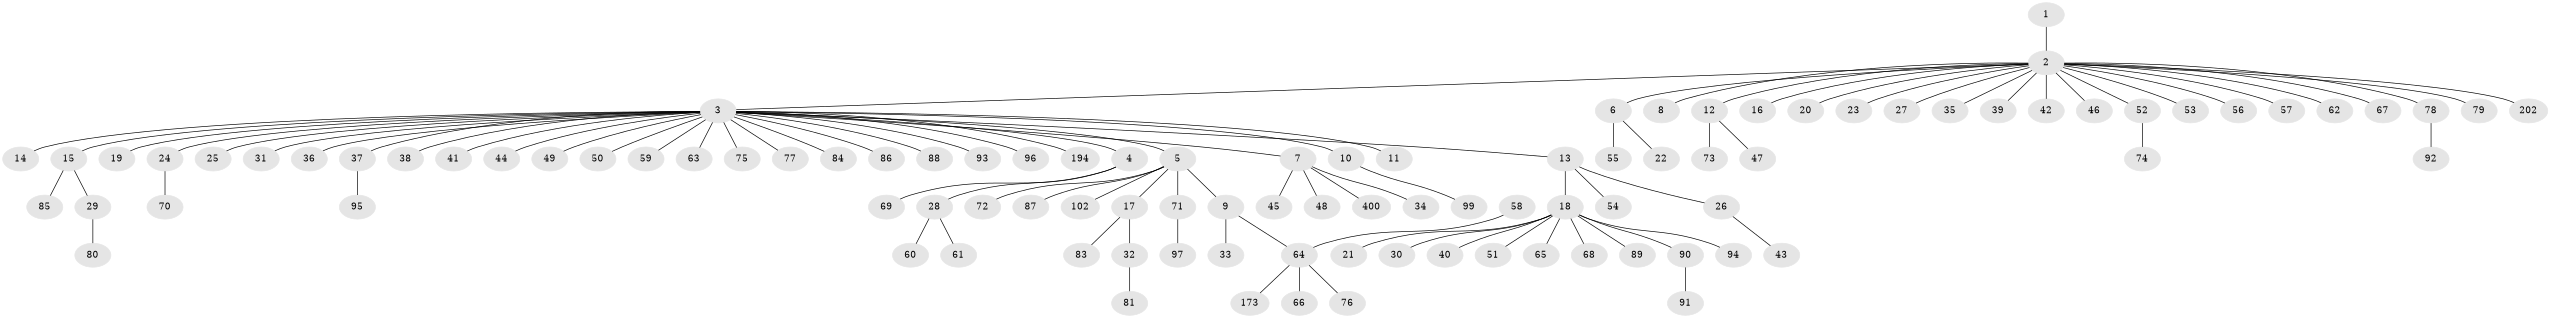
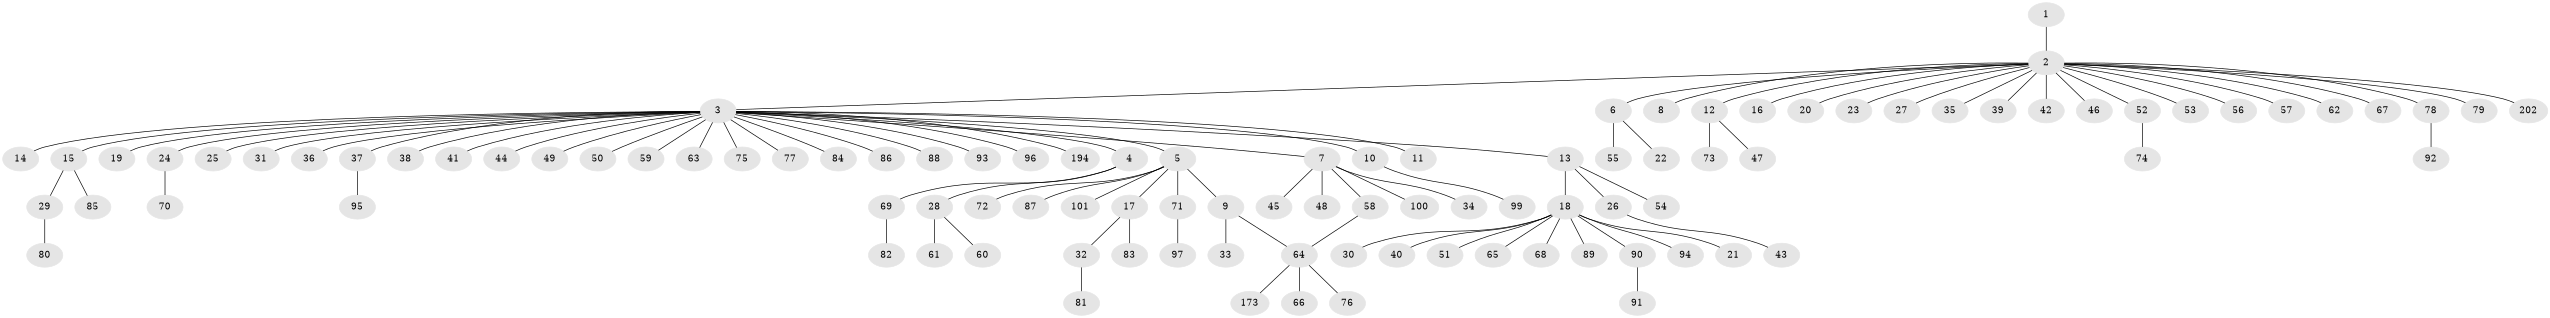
edge "7" -- "58": added
node "102": label "102" -> "101"
node "400": label "400" -> "100"
node "82": added
